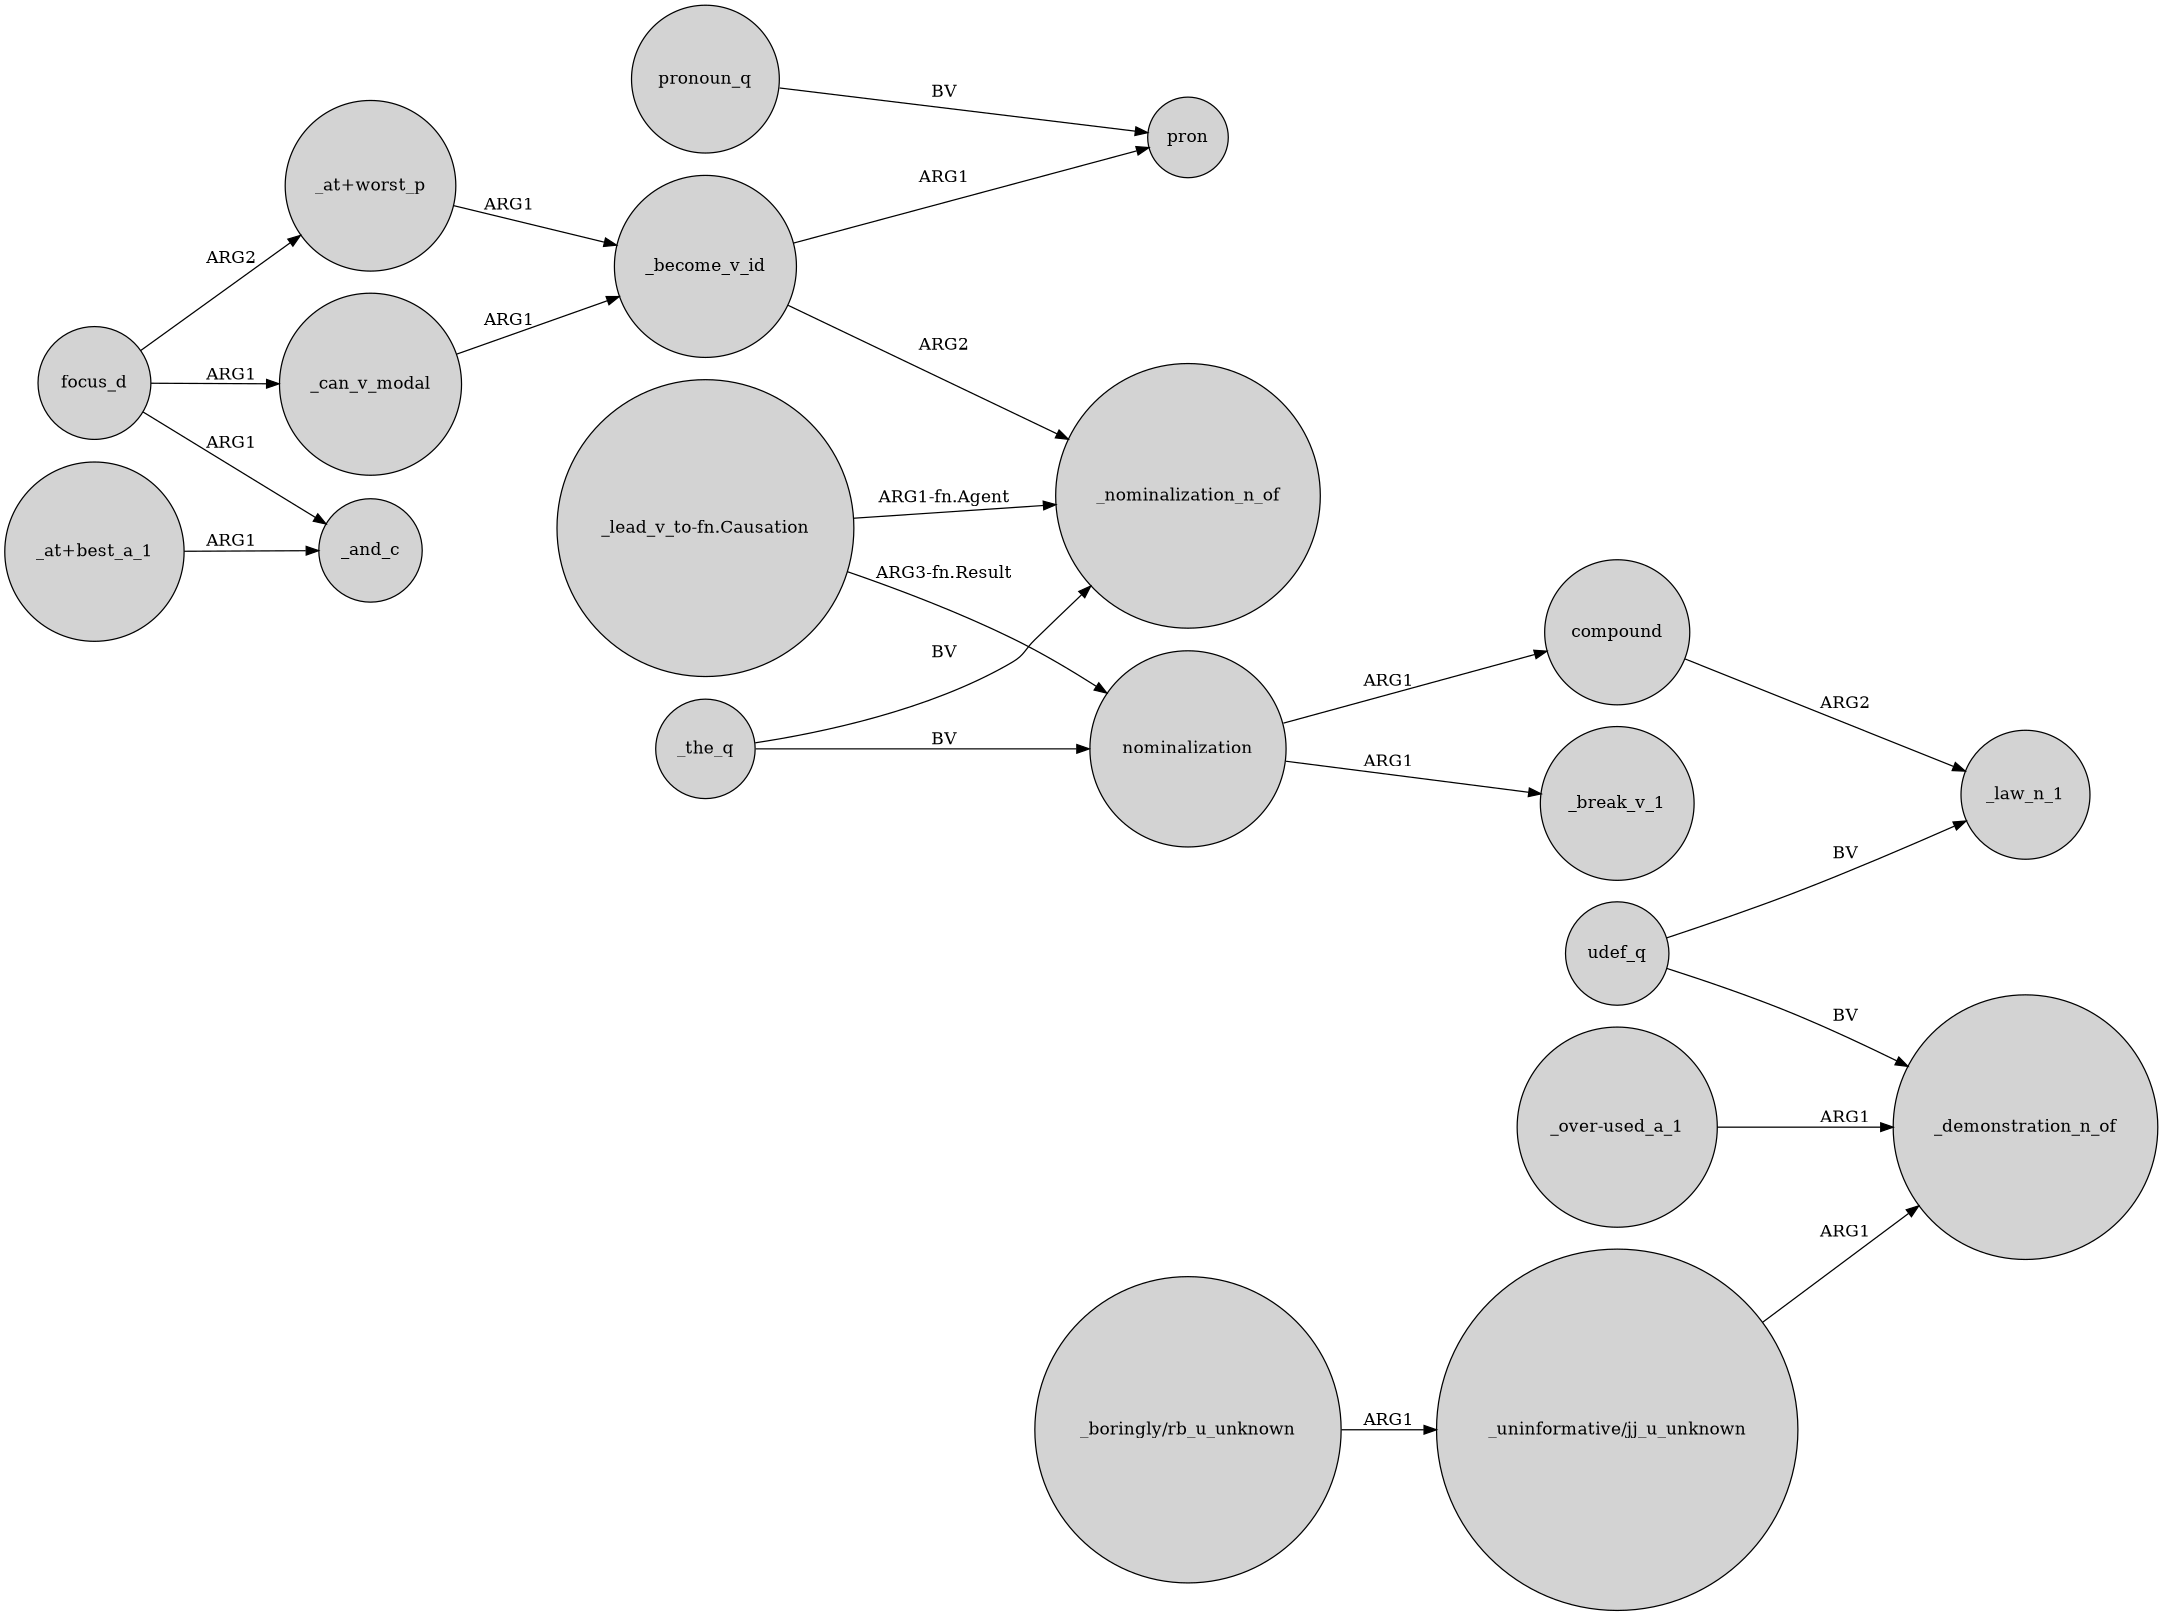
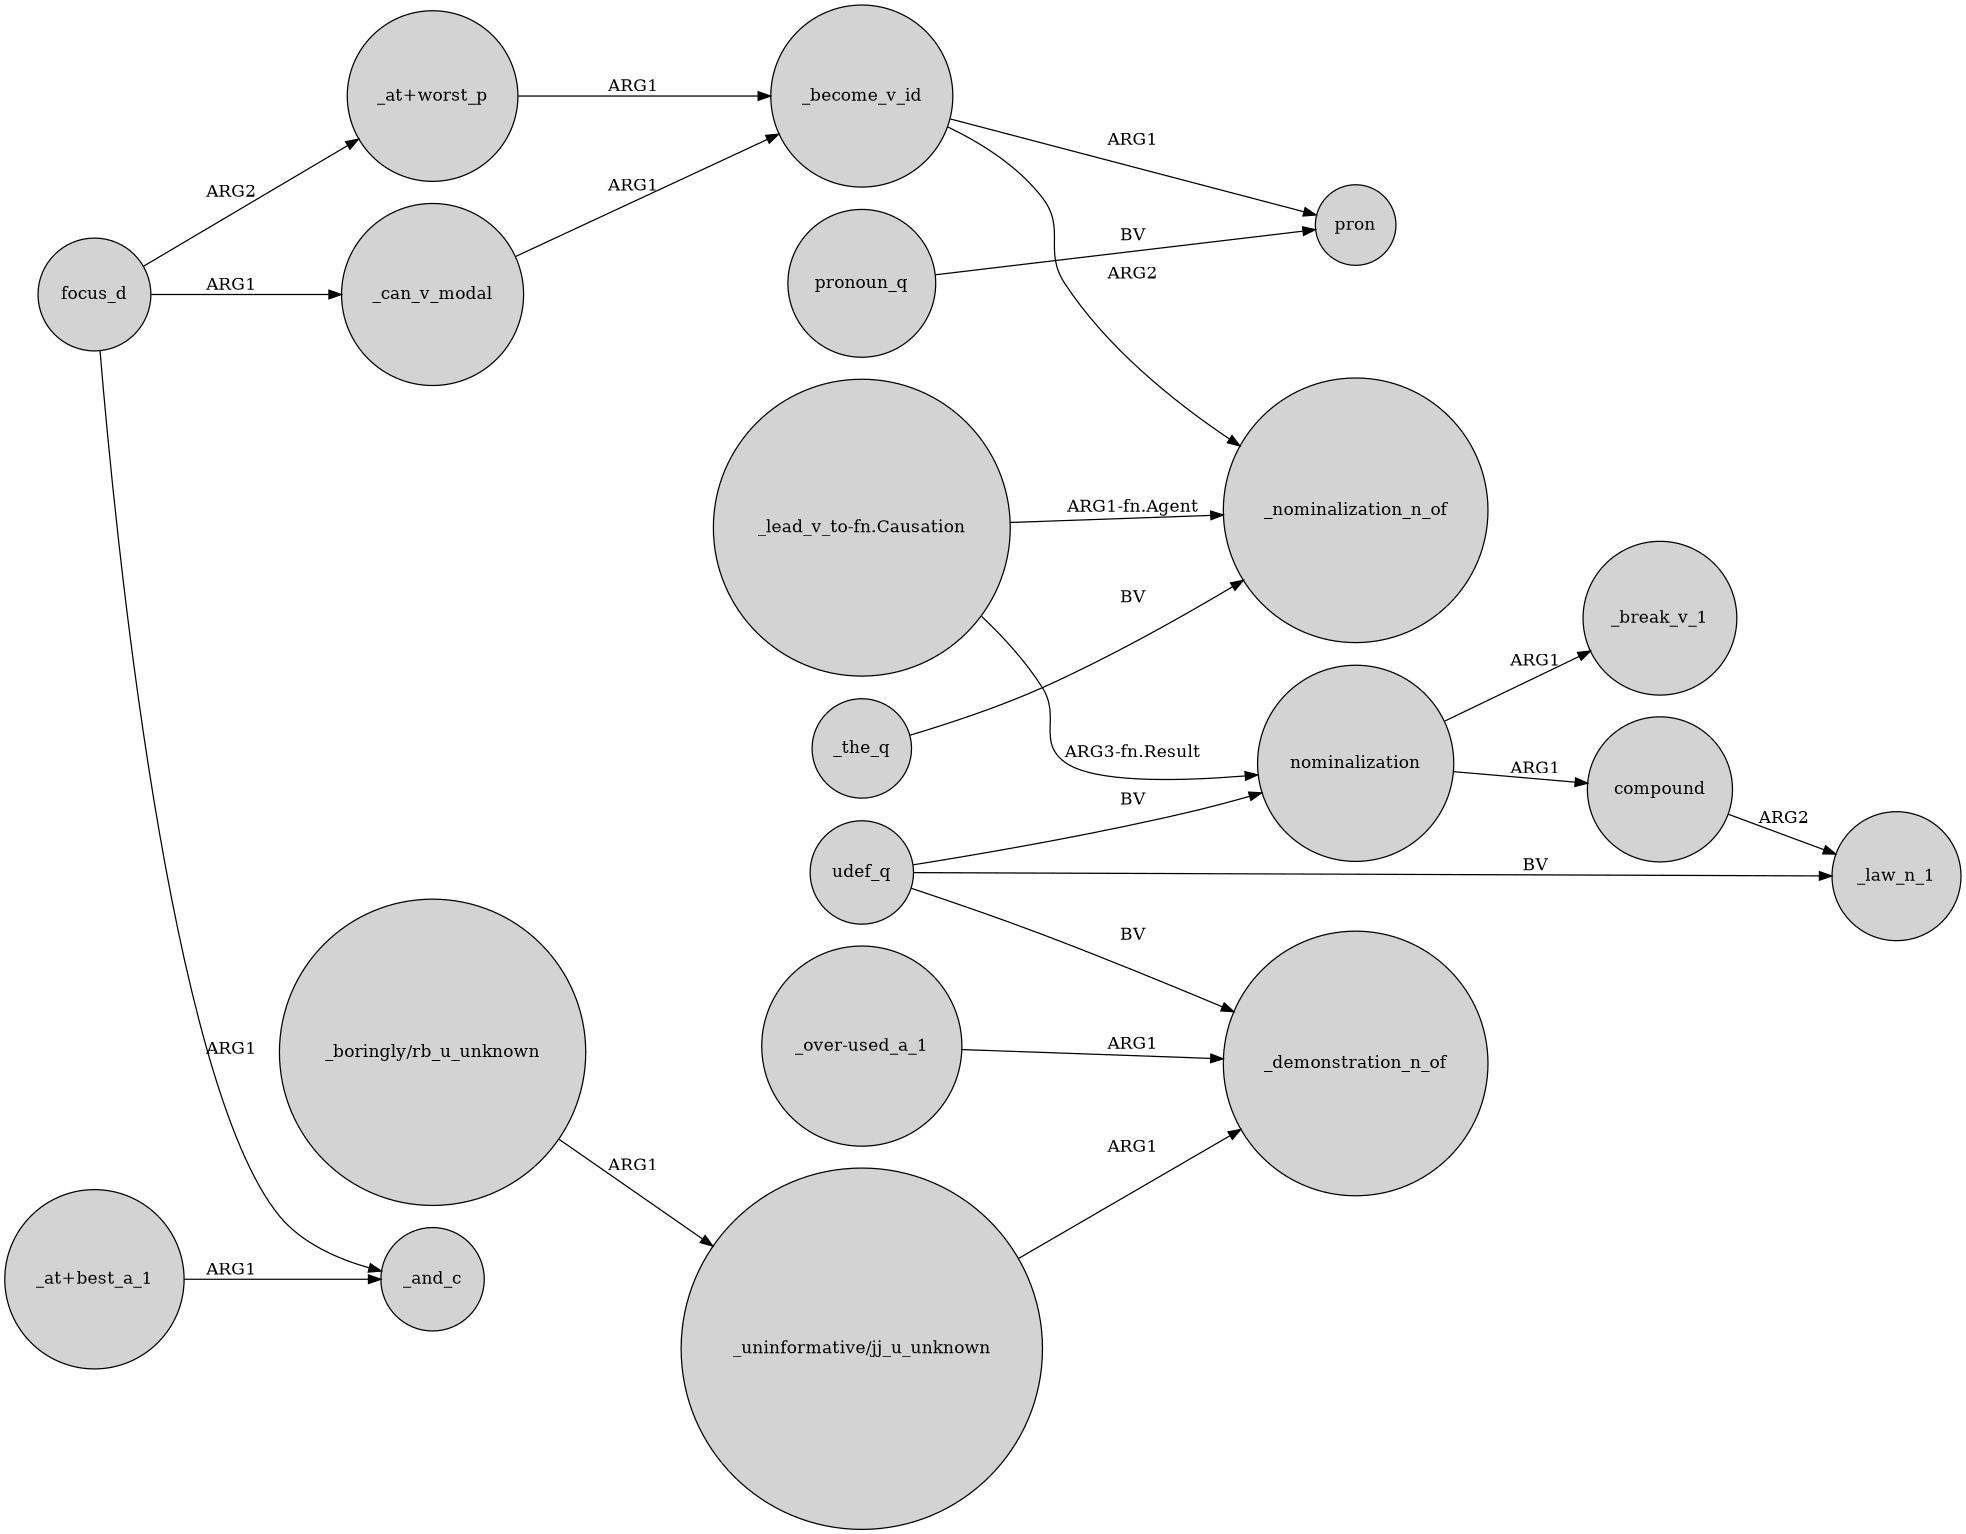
edge "_the_q" -> "nominalization": now "udef_q" -> "nominalization"
